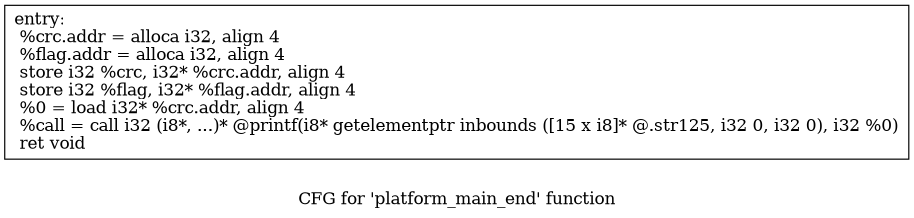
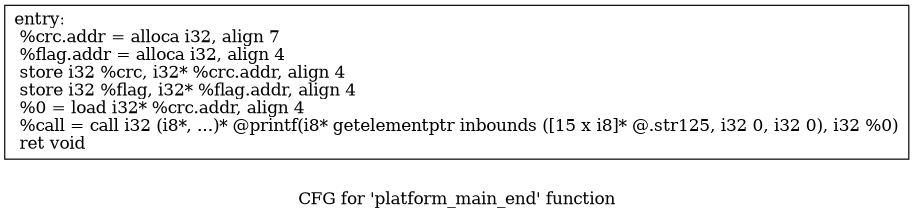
node "entry:": text "%crc.addr = alloca i32, align 4" -> "%crc.addr = alloca i32, align 7"
